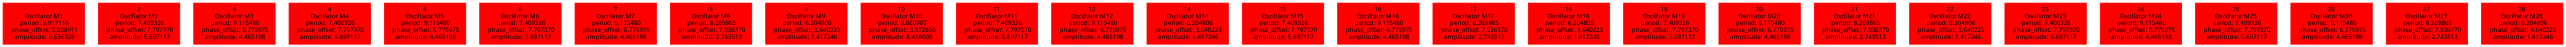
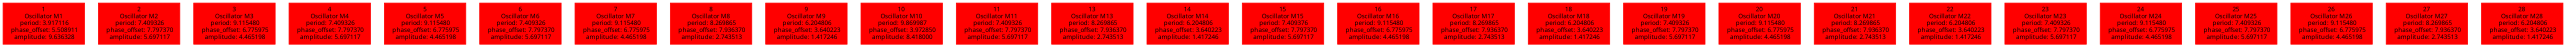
node "15": text "period: 7.409326" -> "period: 7.409376"
node "13": added
node "12": removed
